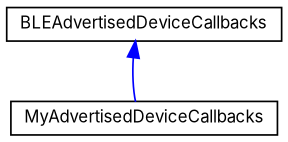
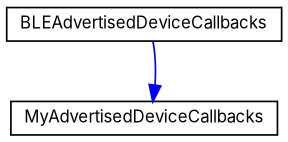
edge "MyAdvertisedDeviceCallbacks" -> "BLEAdvertisedDeviceCallbacks": reversed
